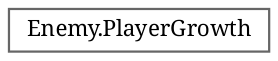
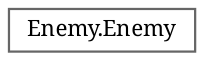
node "Enemy.PlayerGrowth": label "Enemy.PlayerGrowth" -> "Enemy.Enemy"
